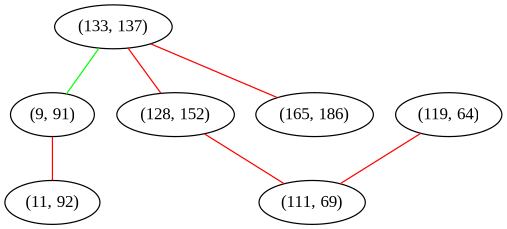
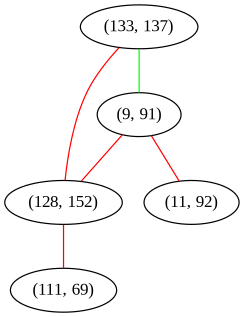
node "(165, 186)": removed
node "(119, 64)": removed
edge "(9, 91)" -- "(128, 152)": added
